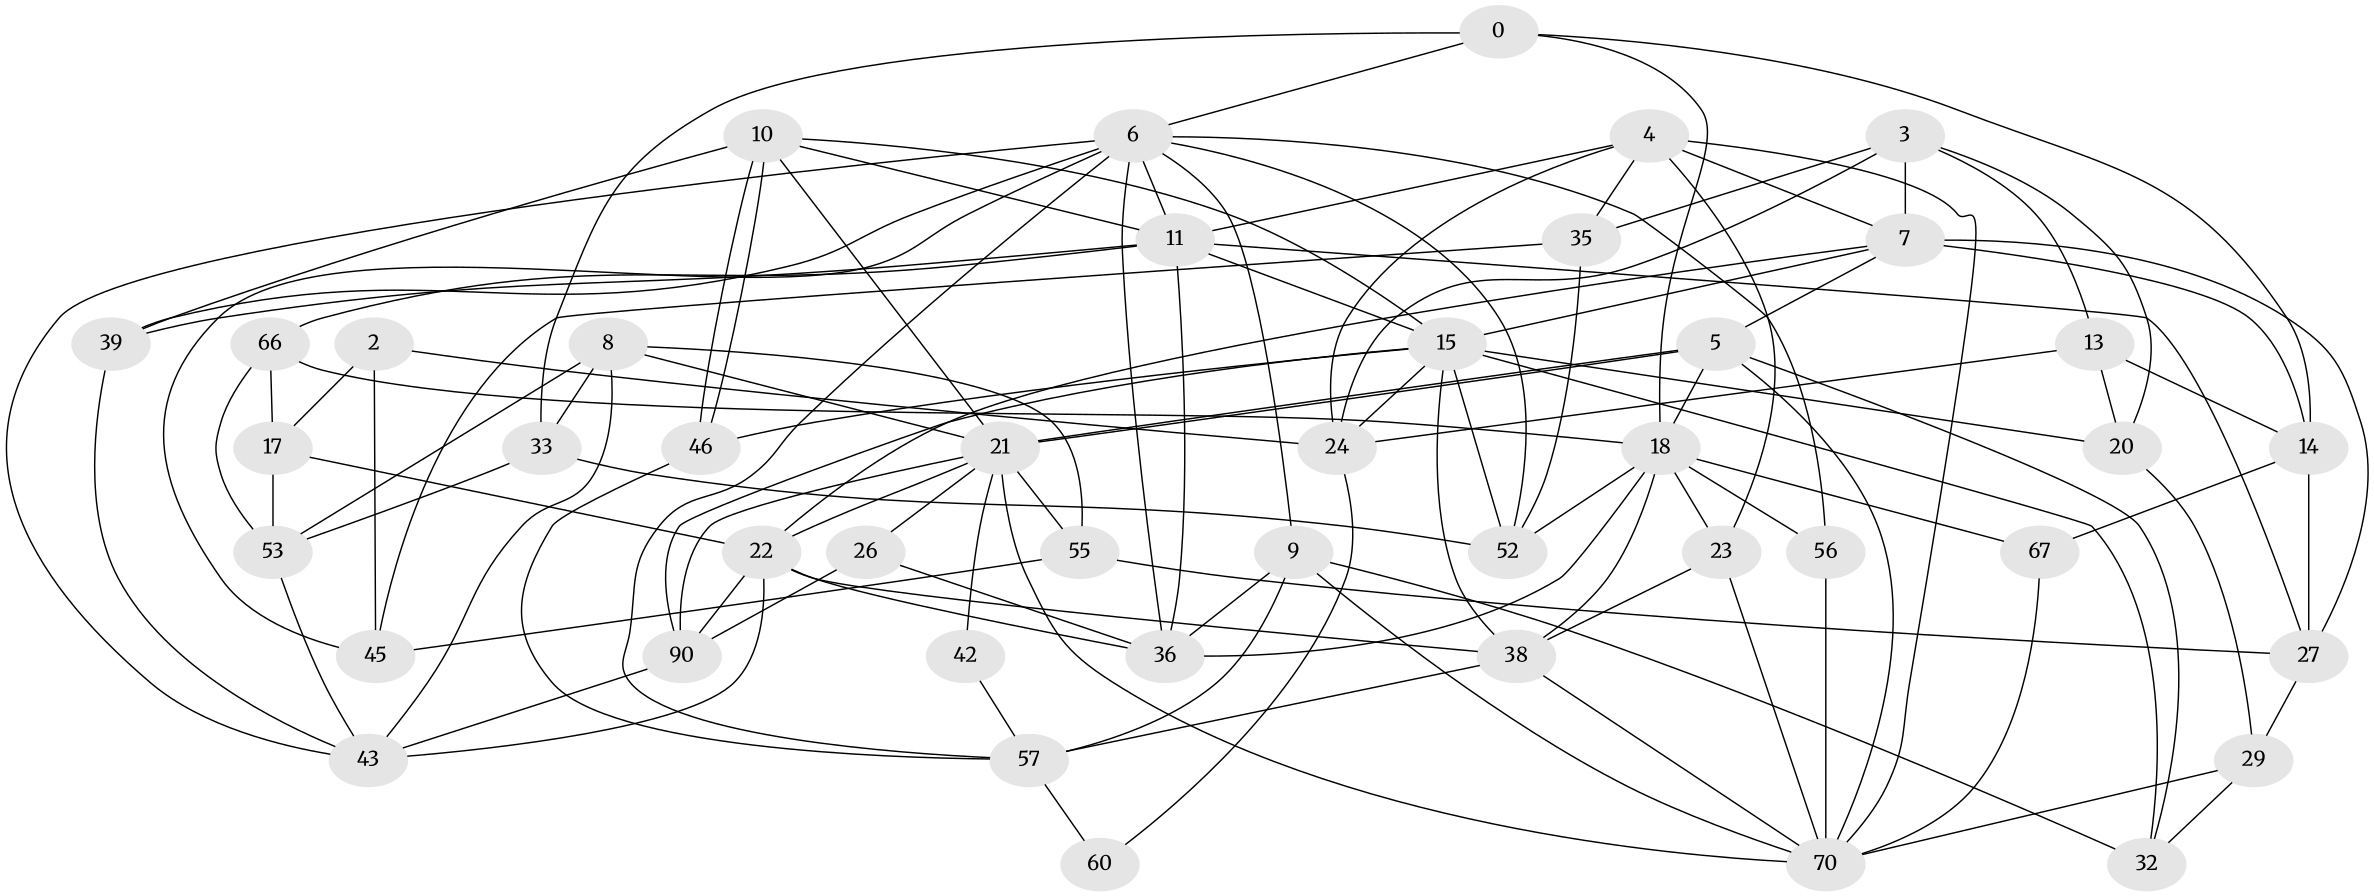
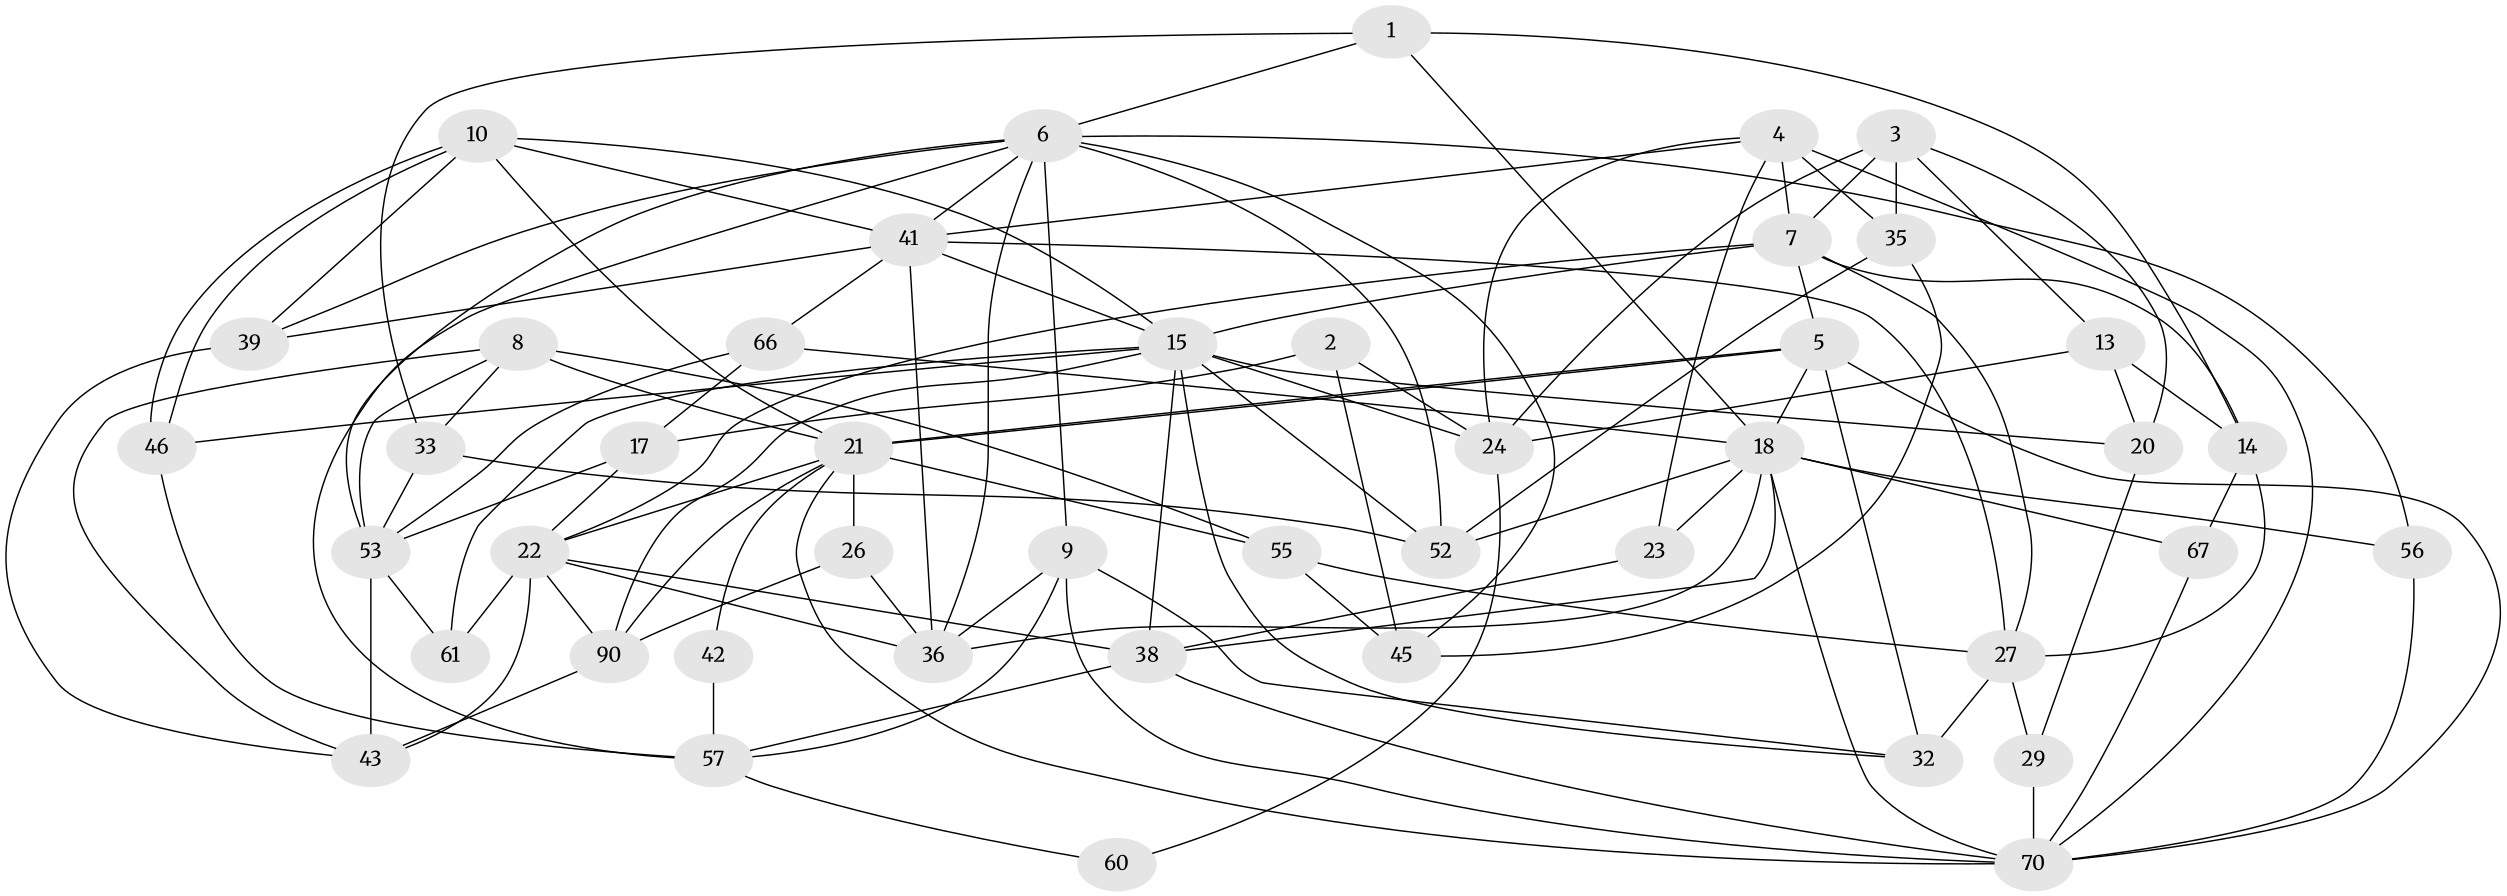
node "0": label "0" -> "1"
node "11": label "11" -> "41"
edge "6" -- "43": now "6" -- "53"
node "61": added
edge "23" -- "70": now "18" -- "70"
edge "29" -- "32": now "27" -- "32"
